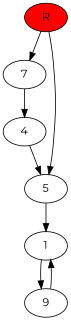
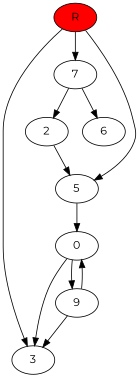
node "4": label "4" -> "2"
node "6": added
node "1": label "1" -> "0"
node "3": added
